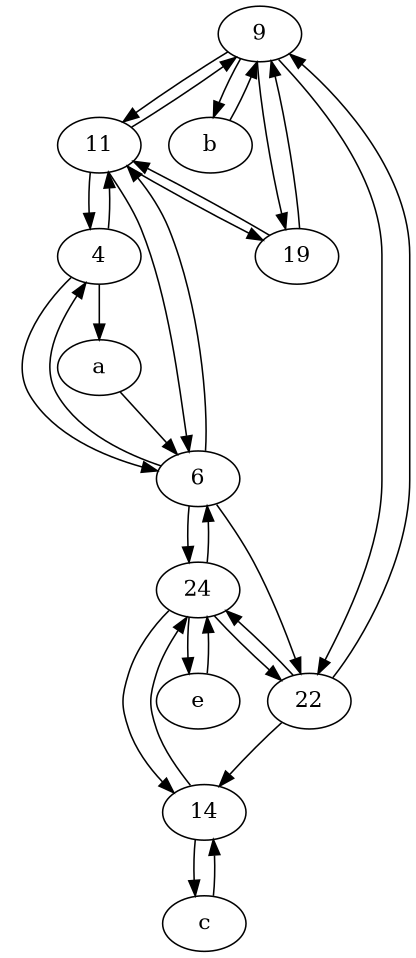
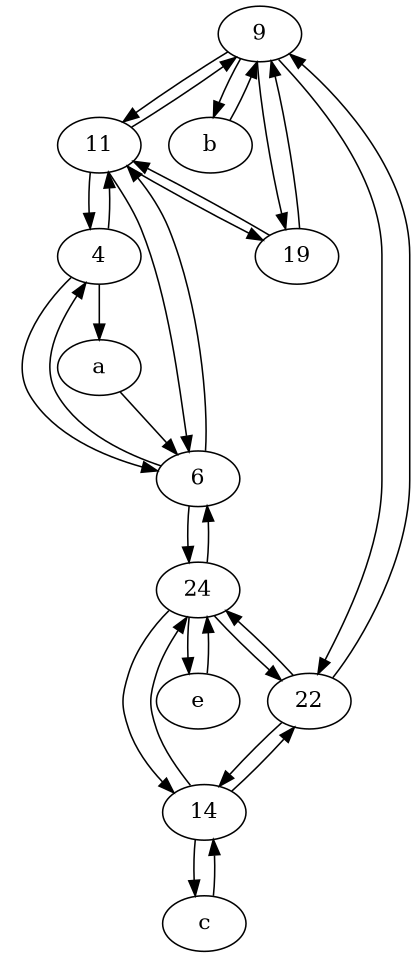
edge "6" -> "22": now "14" -> "22"
